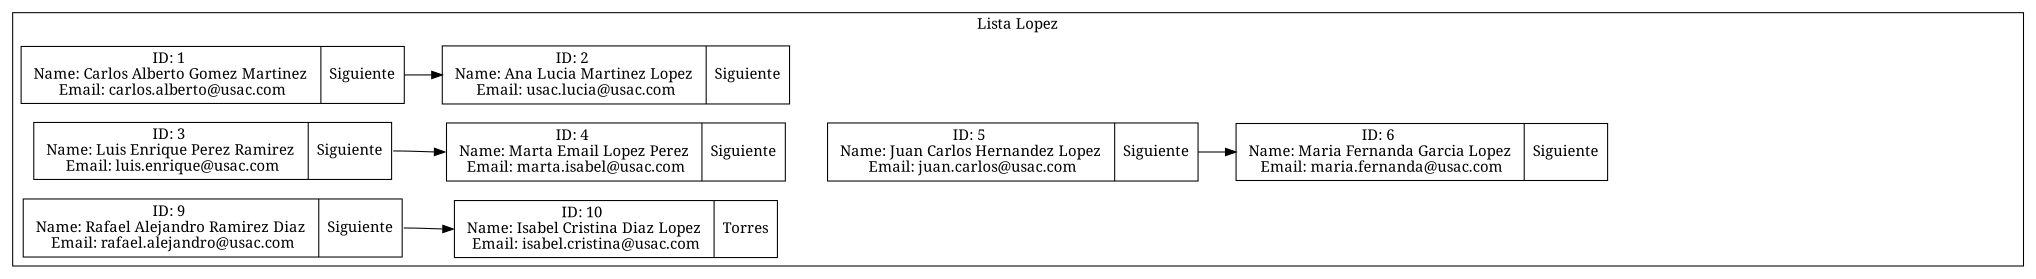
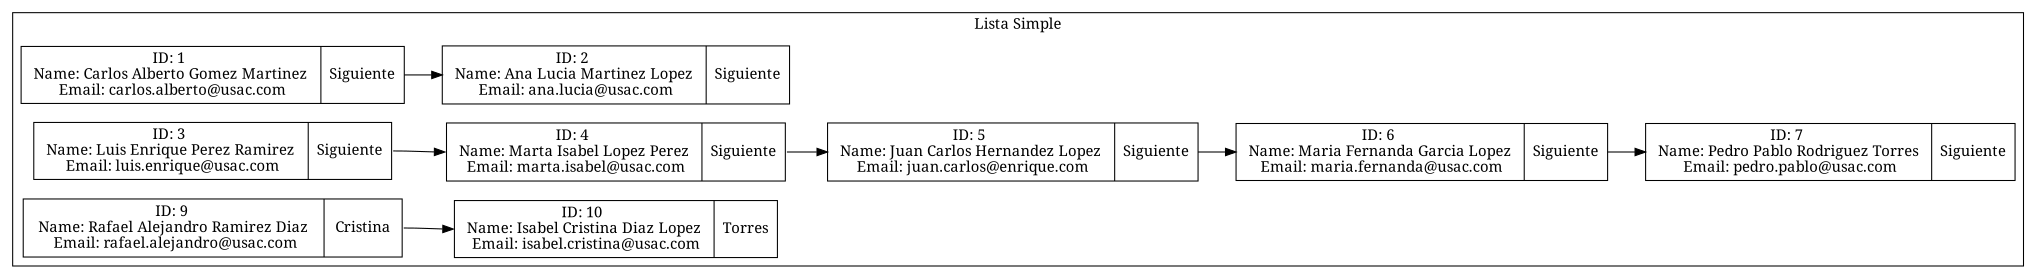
cluster "Lista Lopez": label "Lista Lopez" -> "Lista Simple"
node "ID: 2": text "Email: usac.lucia@usac.com" -> "Email: ana.lucia@usac.com"
node "ID: 4": text "Name: Marta Email Lopez Perez" -> "Name: Marta Isabel Lopez Perez"
edge "ID: 4" -> "ID: 5": added
node "ID: 7": added
node "ID: 5": text "Email: juan.carlos@usac.com" -> "Email: juan.carlos@enrique.com"
node "ID: 9": text "Siguiente" -> "Cristina"
